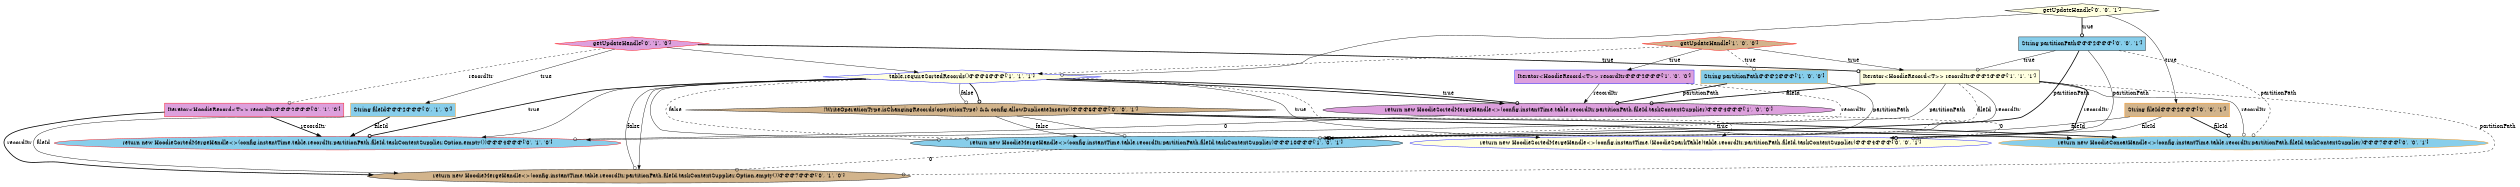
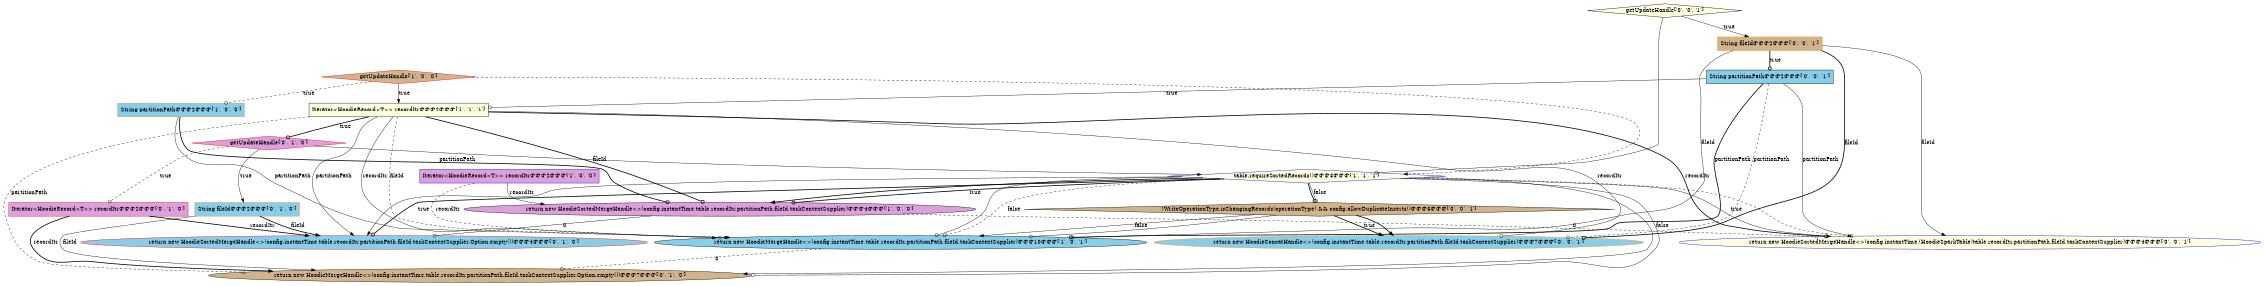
edge "getUpdateHandle['0', '0', '1']" -> "String partitionPath@@@2@@@['0', '0', '1']": now "String fileId@@@2@@@['0', '0', '1']" -> "String partitionPath@@@2@@@['0', '0', '1']"
edge "getUpdateHandle['0', '1', '0']" -> "Iterator<HoodieRecord<T>> recordItr@@@2@@@['1', '1', '1']": reversed
edge "getUpdateHandle['1', '0', '0']" -> "Iterator<HoodieRecord<T>> recordItr@@@2@@@['1', '0', '0']": removed, label "true"
edge "getUpdateHandle['0', '1', '0']" -> "Iterator<HoodieRecord<T>> recordItr@@@2@@@['0', '1', '0']": label "recordItr" -> "true"
